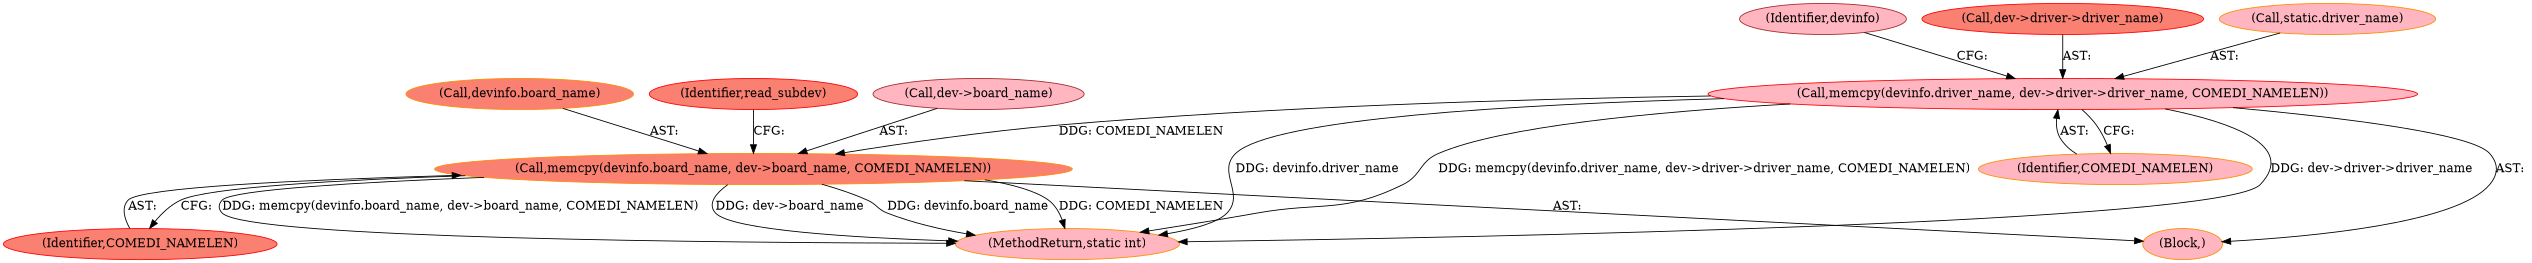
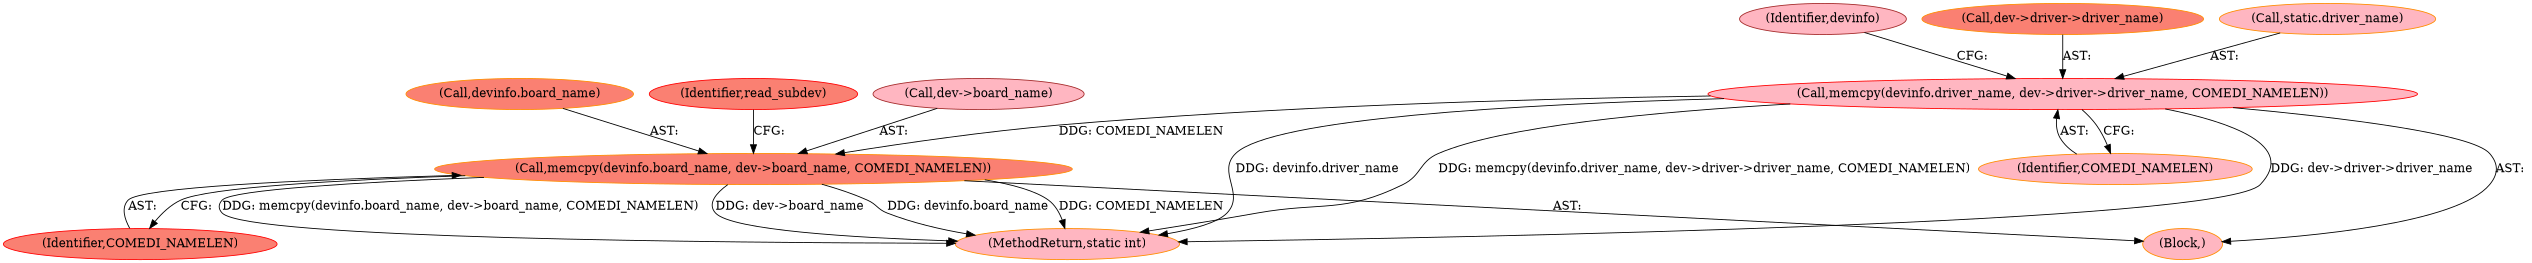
node "(Call,dev->driver->driver_name)": color red -> darkorange
